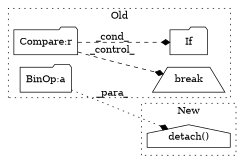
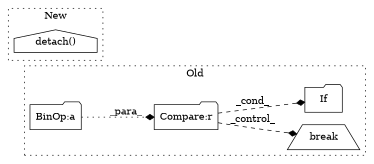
edge "BinOp:a" -> "detach()": now "BinOp:a" -> "Compare:r"
